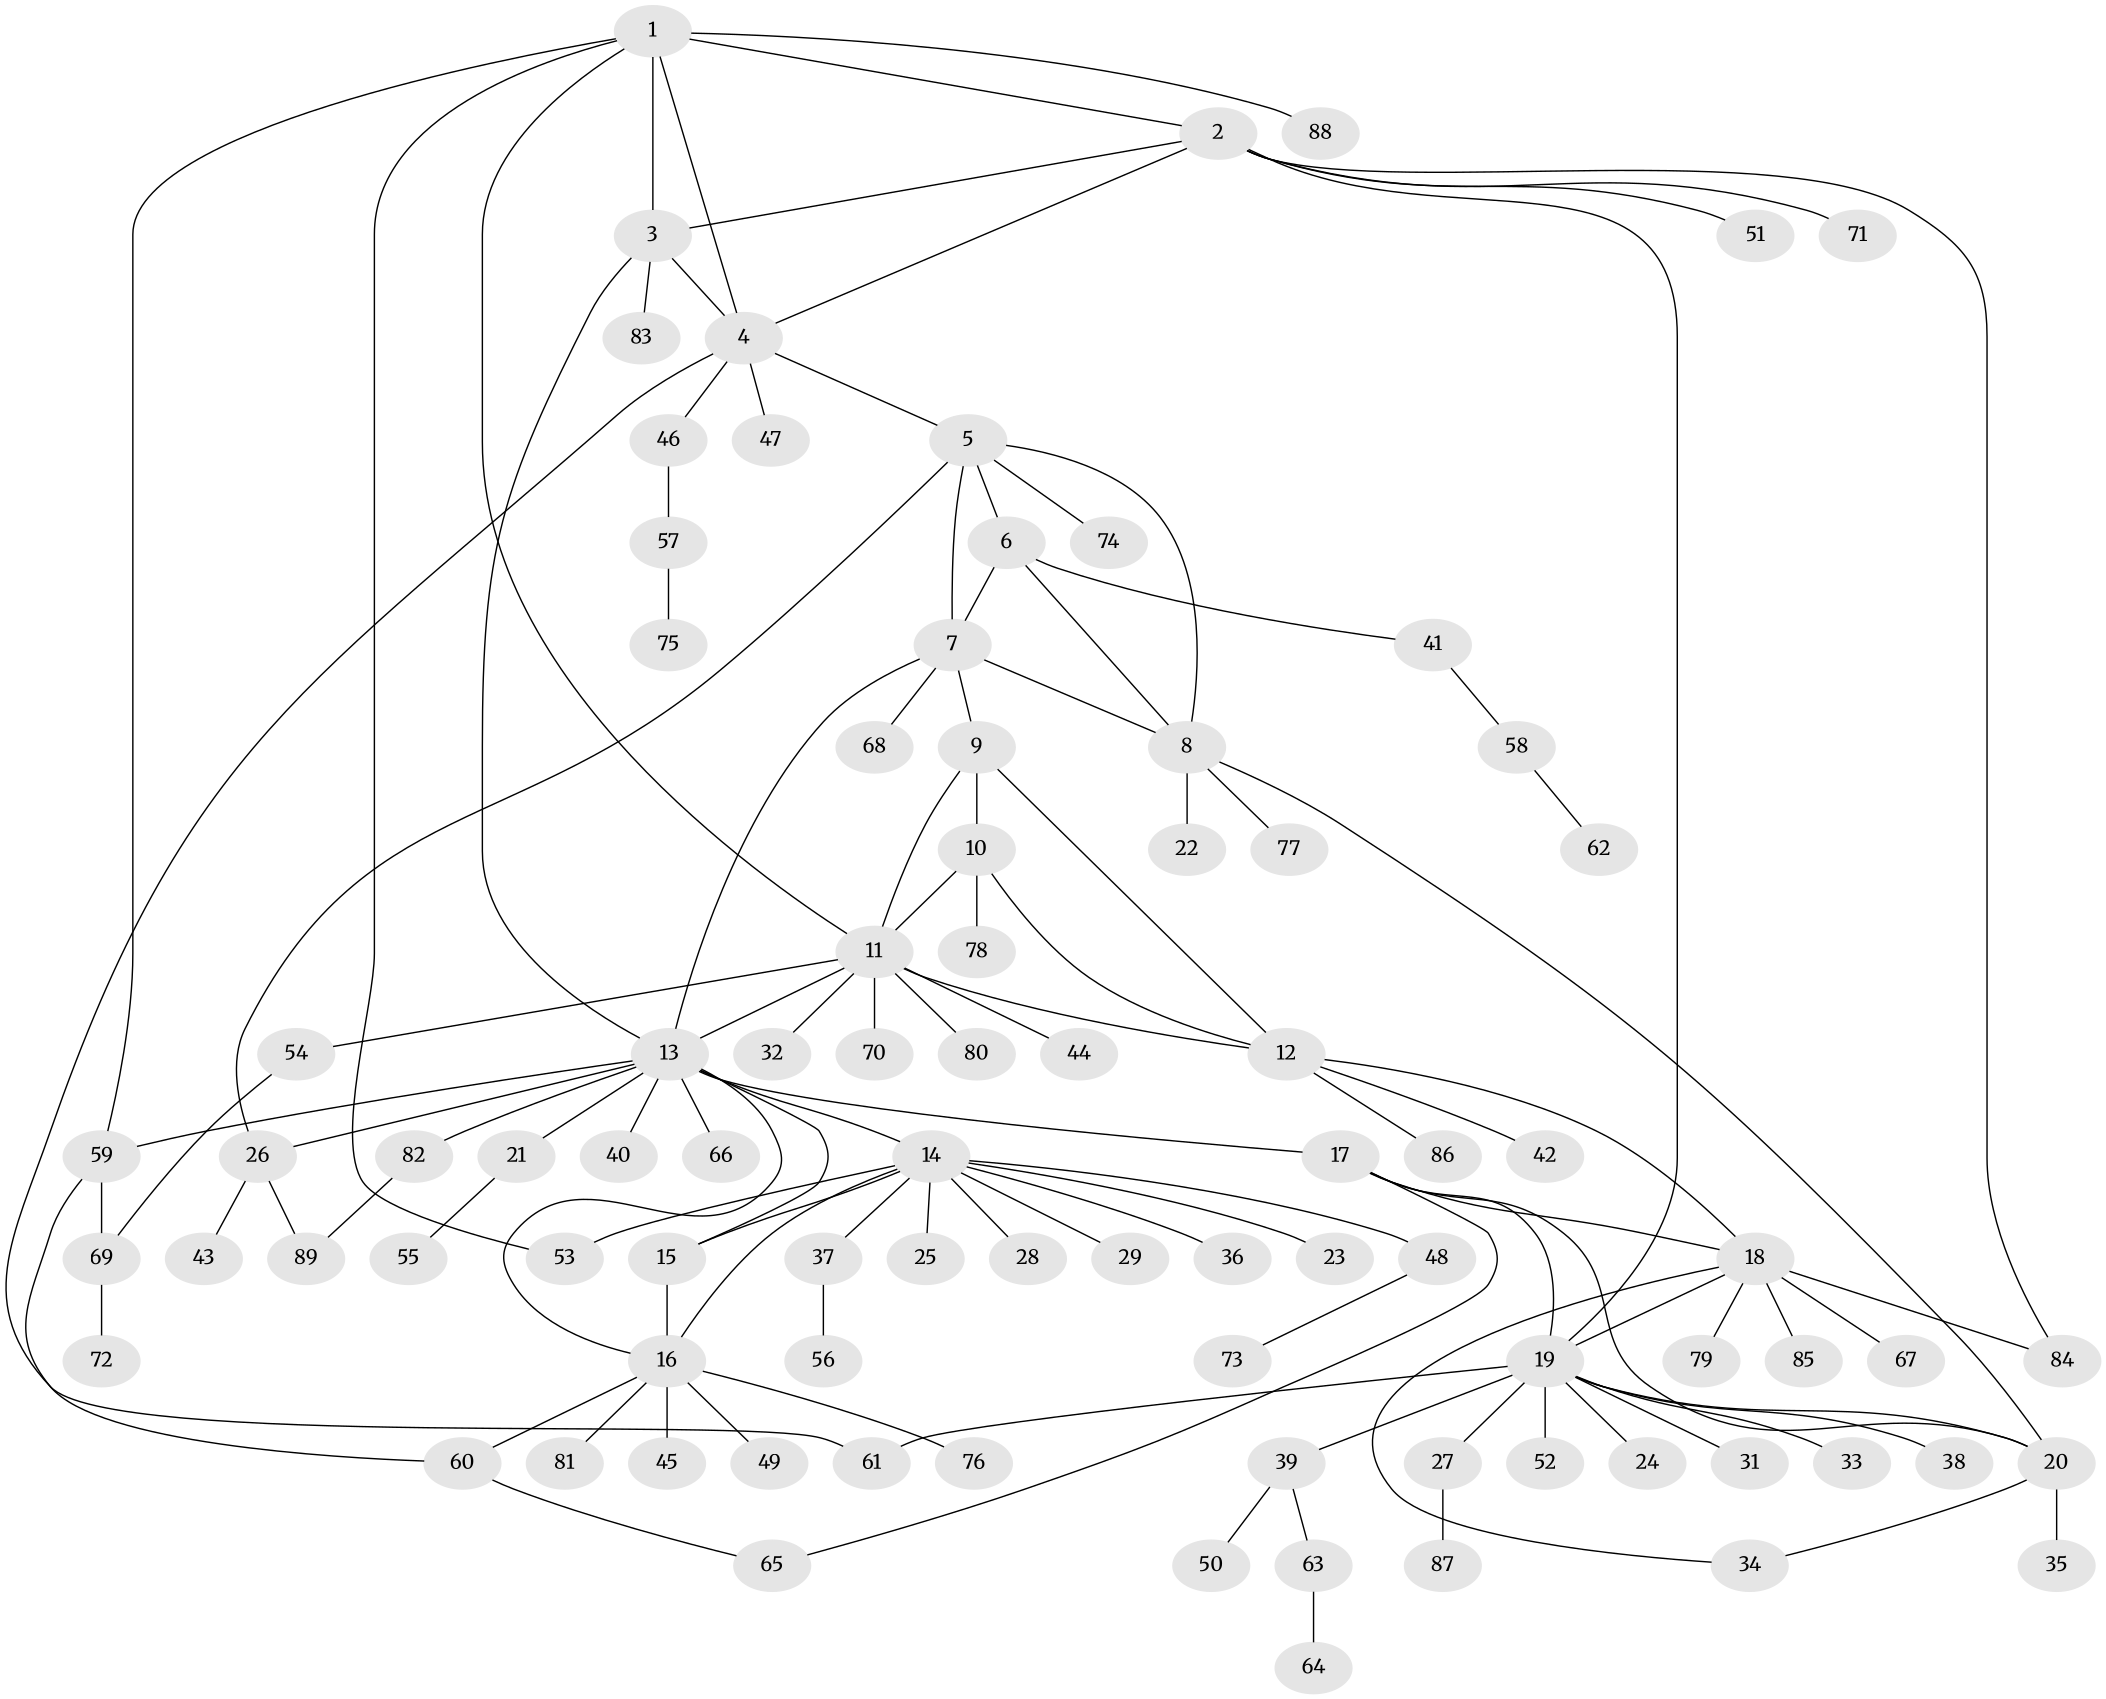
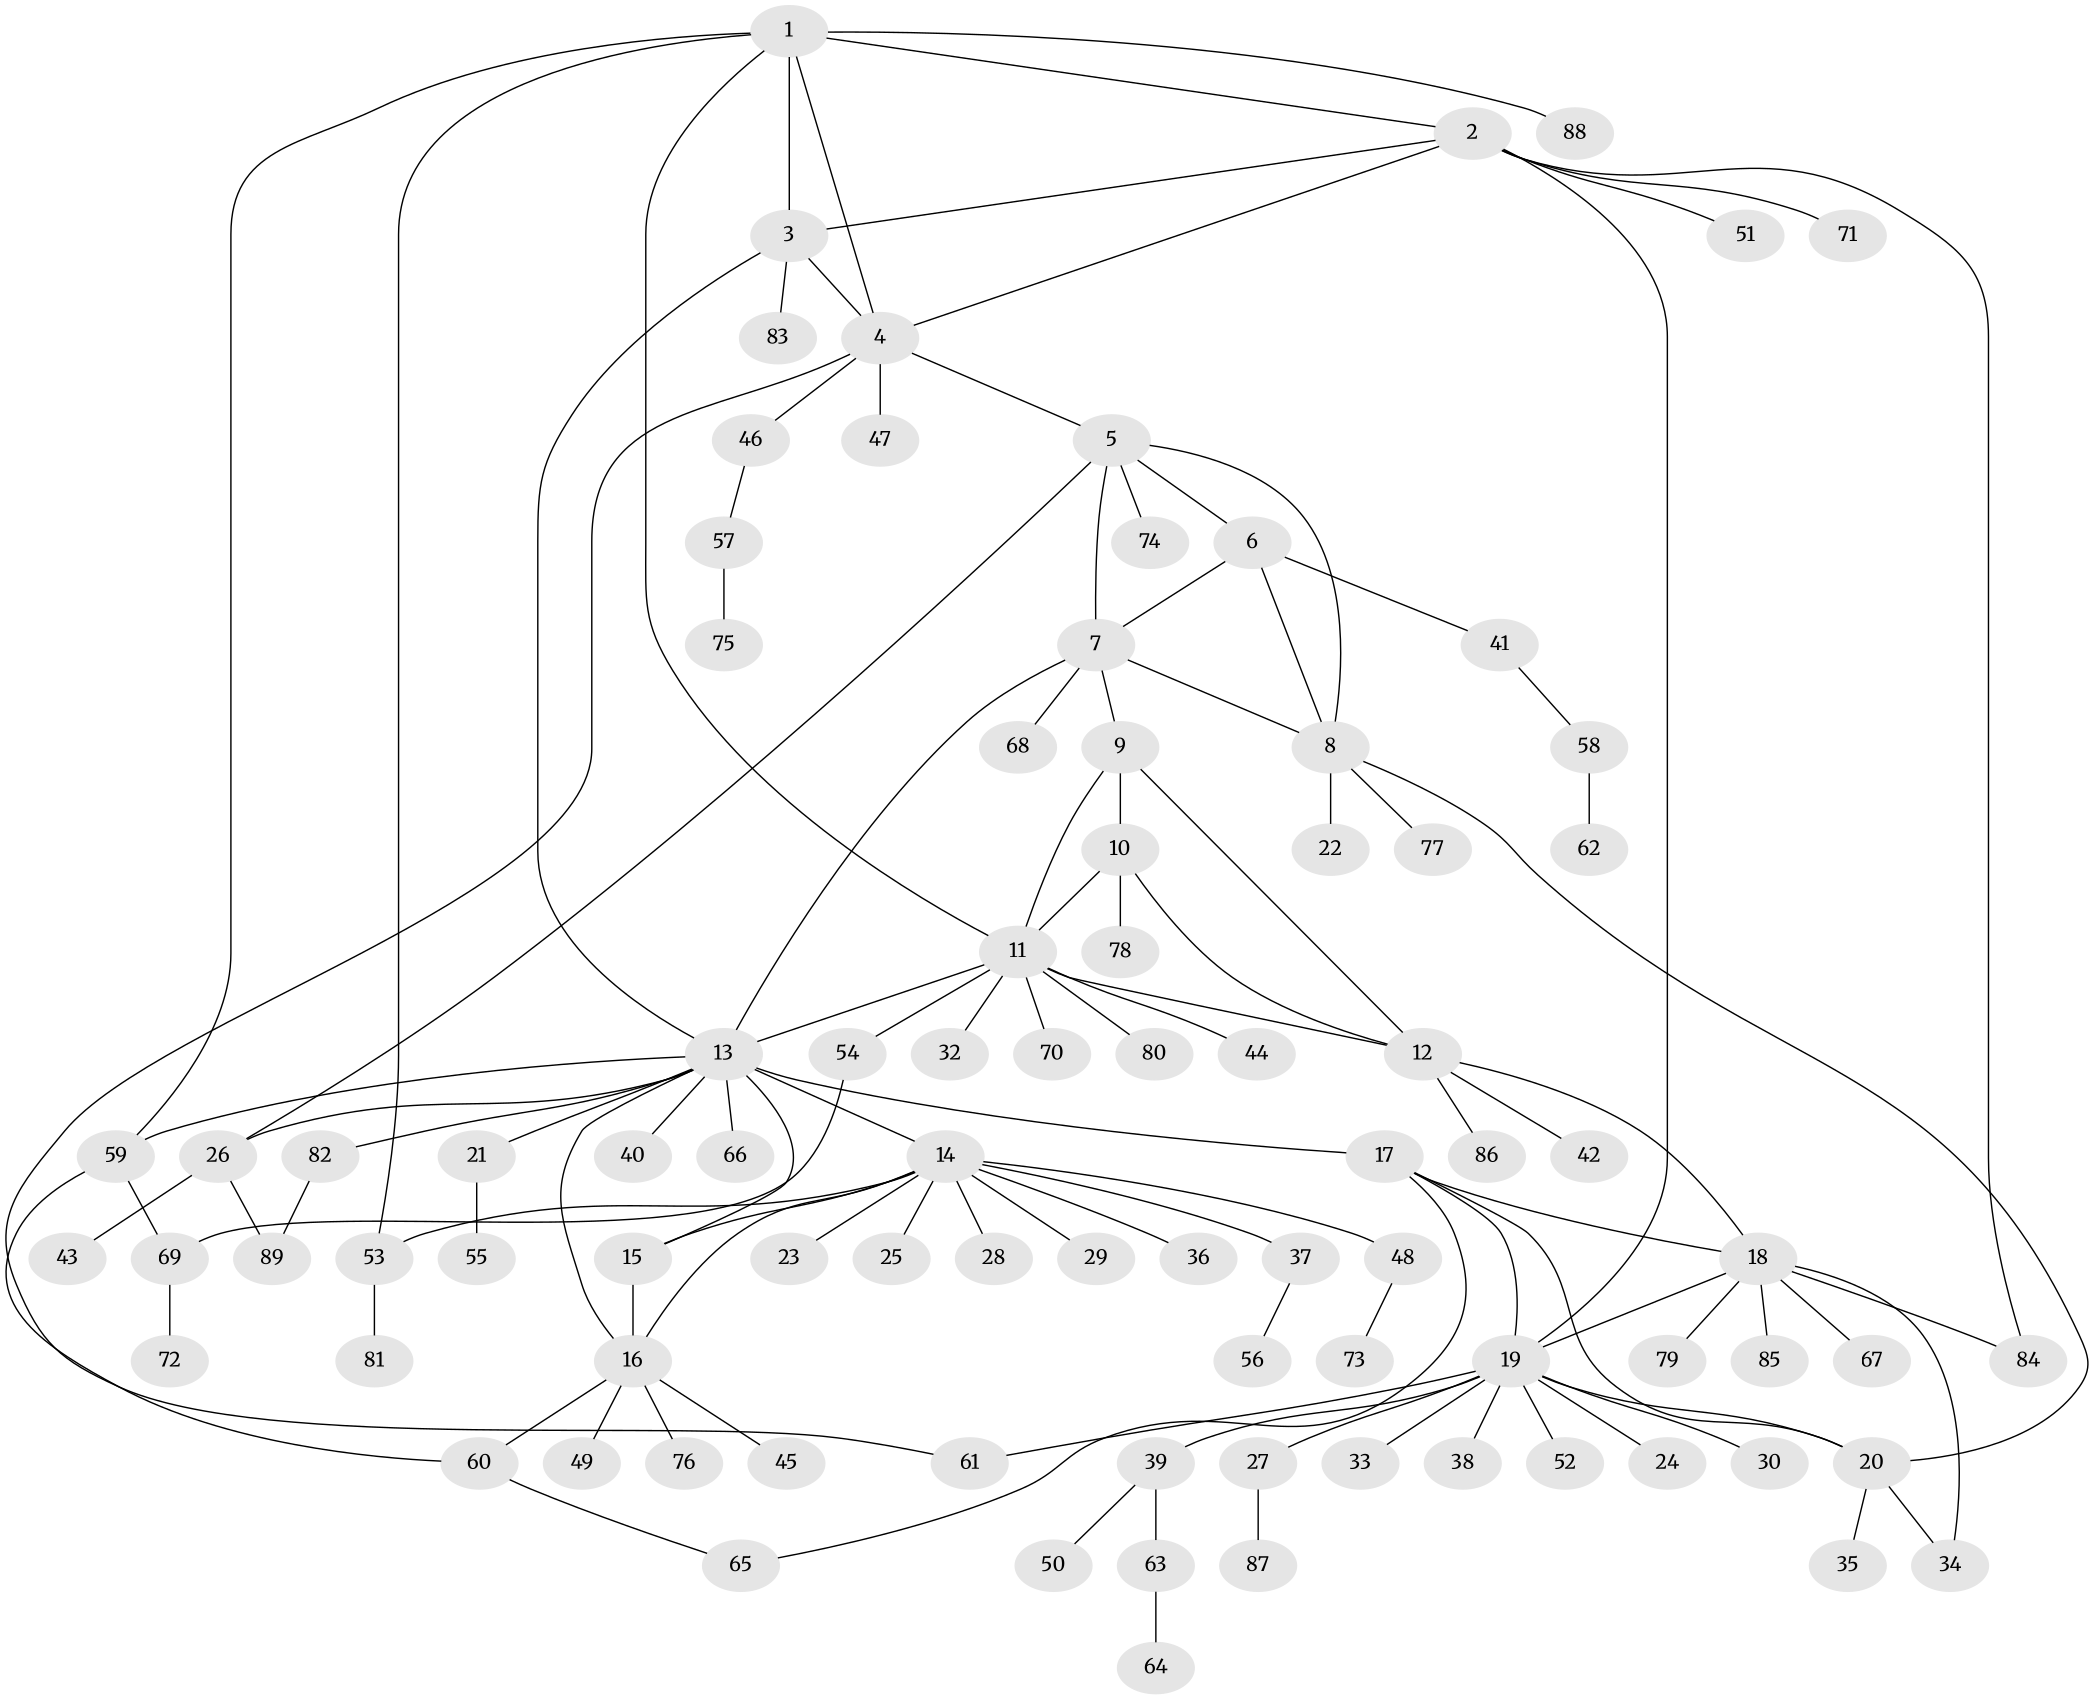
edge "16" -- "81": now "53" -- "81"
node "31": label "31" -> "30"
